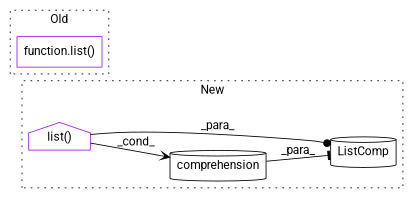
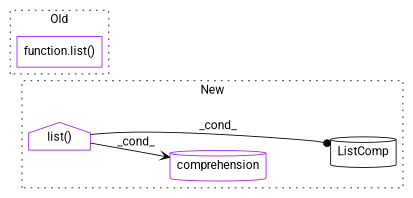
edge "list()" -> "ListComp": label "_para_" -> "_cond_"
edge "comprehension" -> "ListComp": removed, label "_para_"
node "comprehension": color black -> purple
